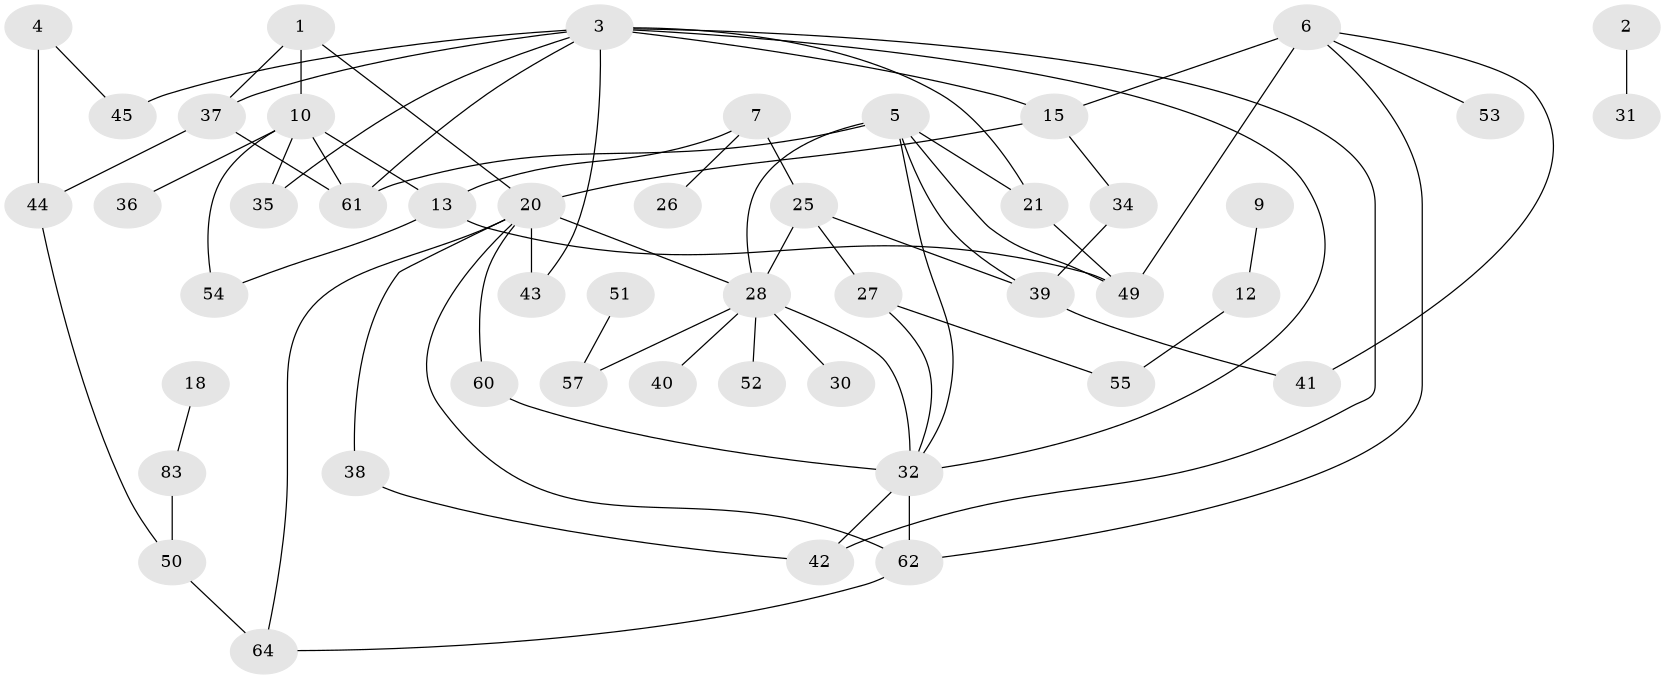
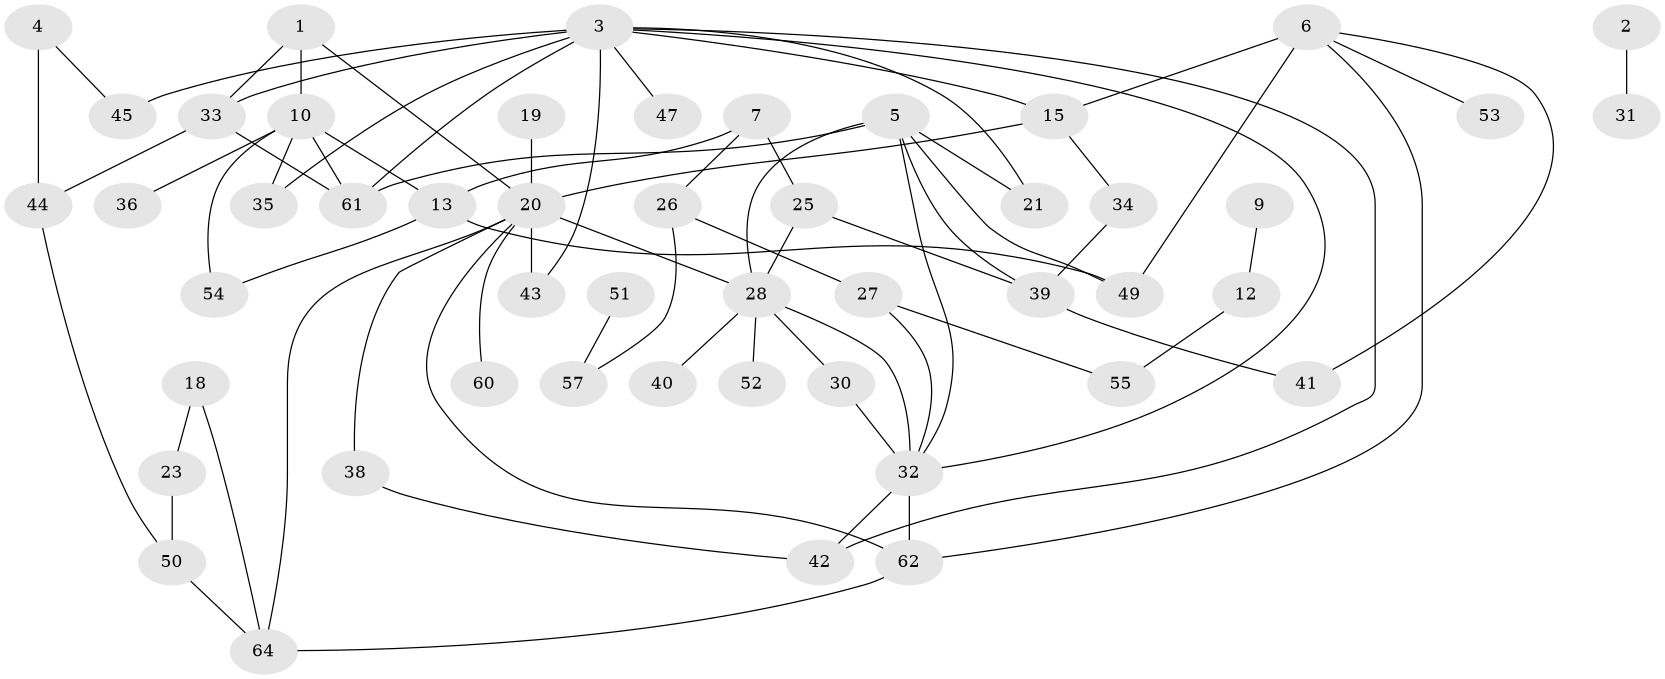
node "37": label "37" -> "33"
node "19": added
node "47": added
edge "21" -- "49": removed
edge "25" -- "27": now "26" -- "27"
edge "28" -- "57": now "26" -- "57"
edge "60" -- "32": now "30" -- "32"
node "83": label "83" -> "23"
edge "18" -- "64": added
